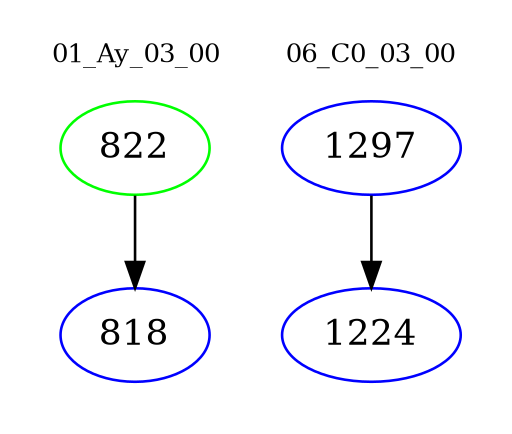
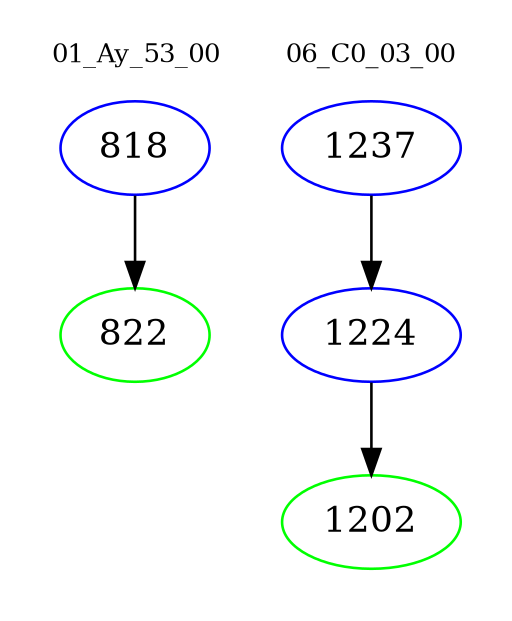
cluster "01_Ay_03_00": label "01_Ay_03_00" -> "01_Ay_53_00"
node "1297": label "1297" -> "1237"
edge "822" -> "818": reversed
node "1202": added
